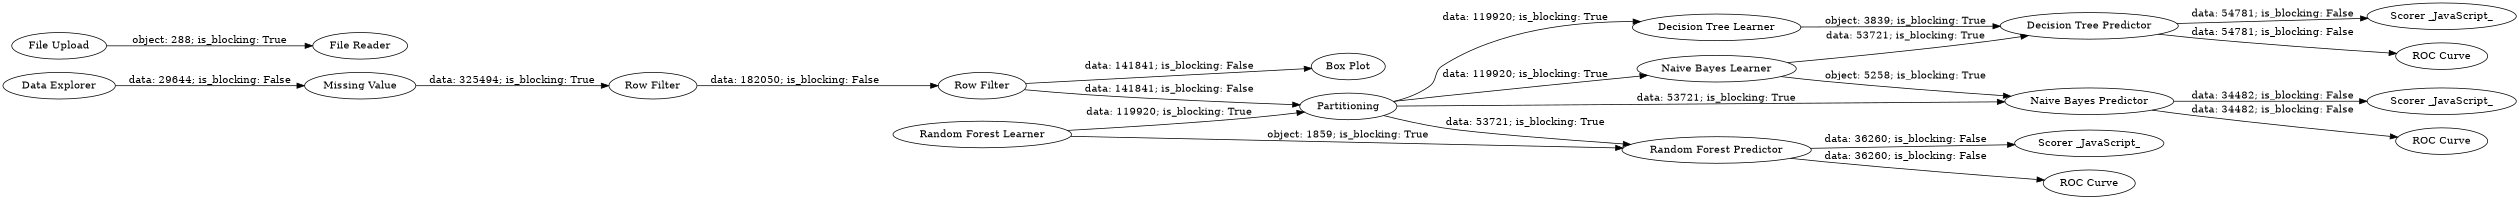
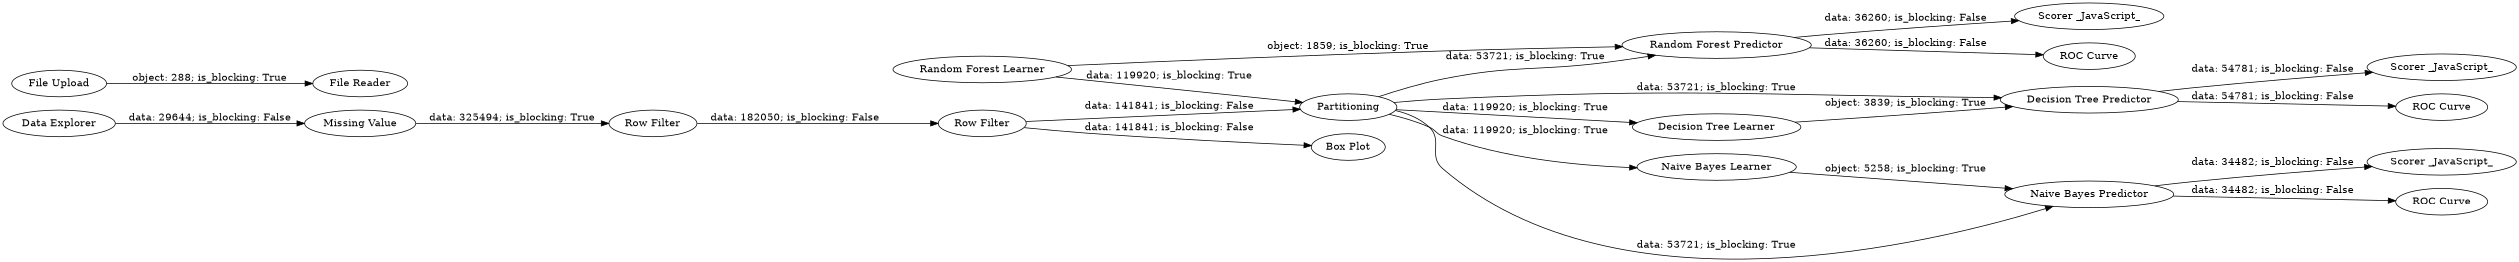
edge "Naive Bayes Learner" -> "Decision Tree Predictor": now "Partitioning" -> "Decision Tree Predictor"
